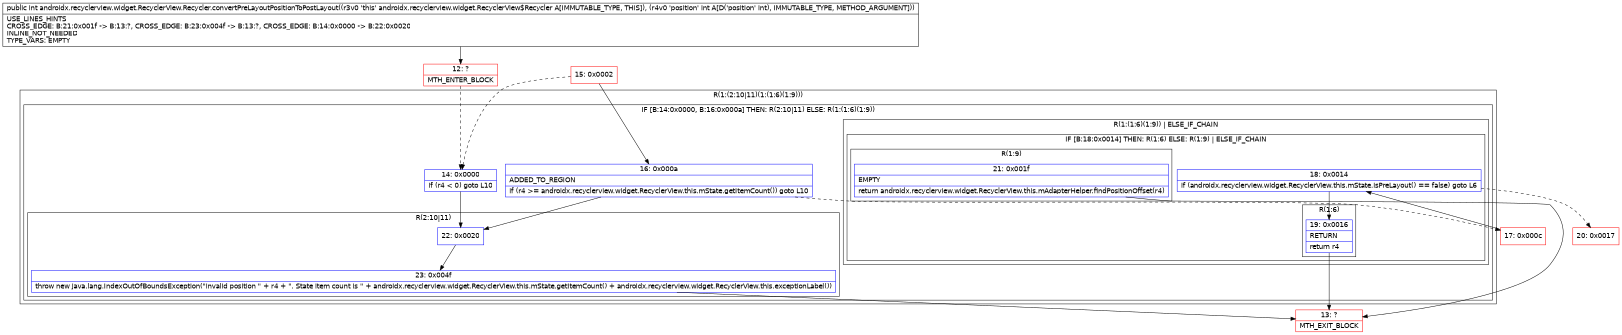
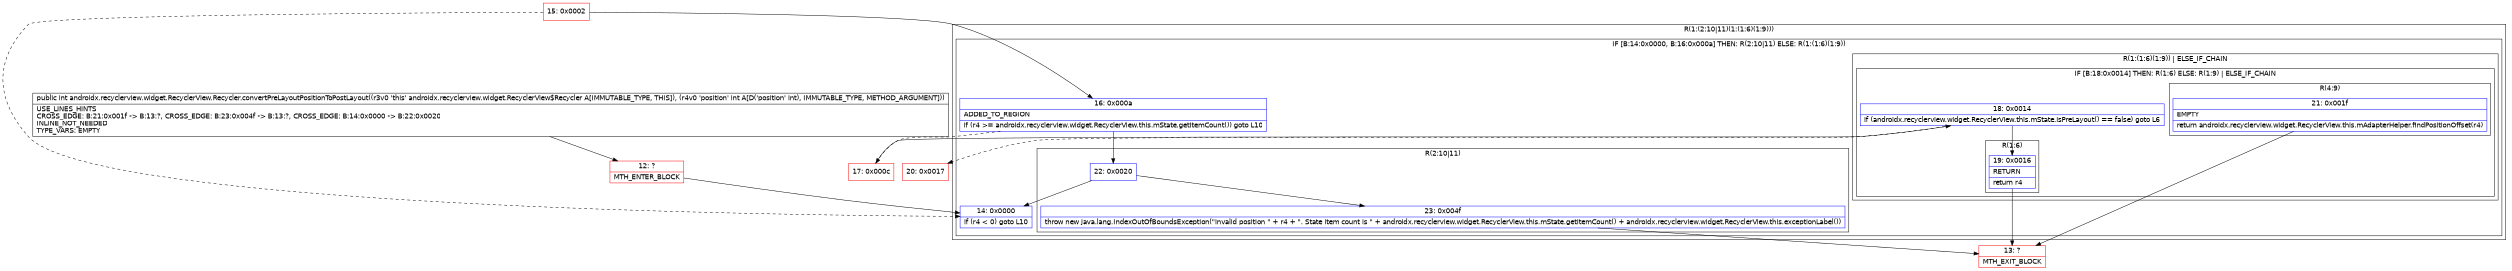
edge "12: ?" -> "14: 0x0000": style dashed -> solid
cluster "R(1:9)": label "R(1:9)" -> "R(4:9)"
edge "14: 0x0000" -> "22: 0x0020": reversed
